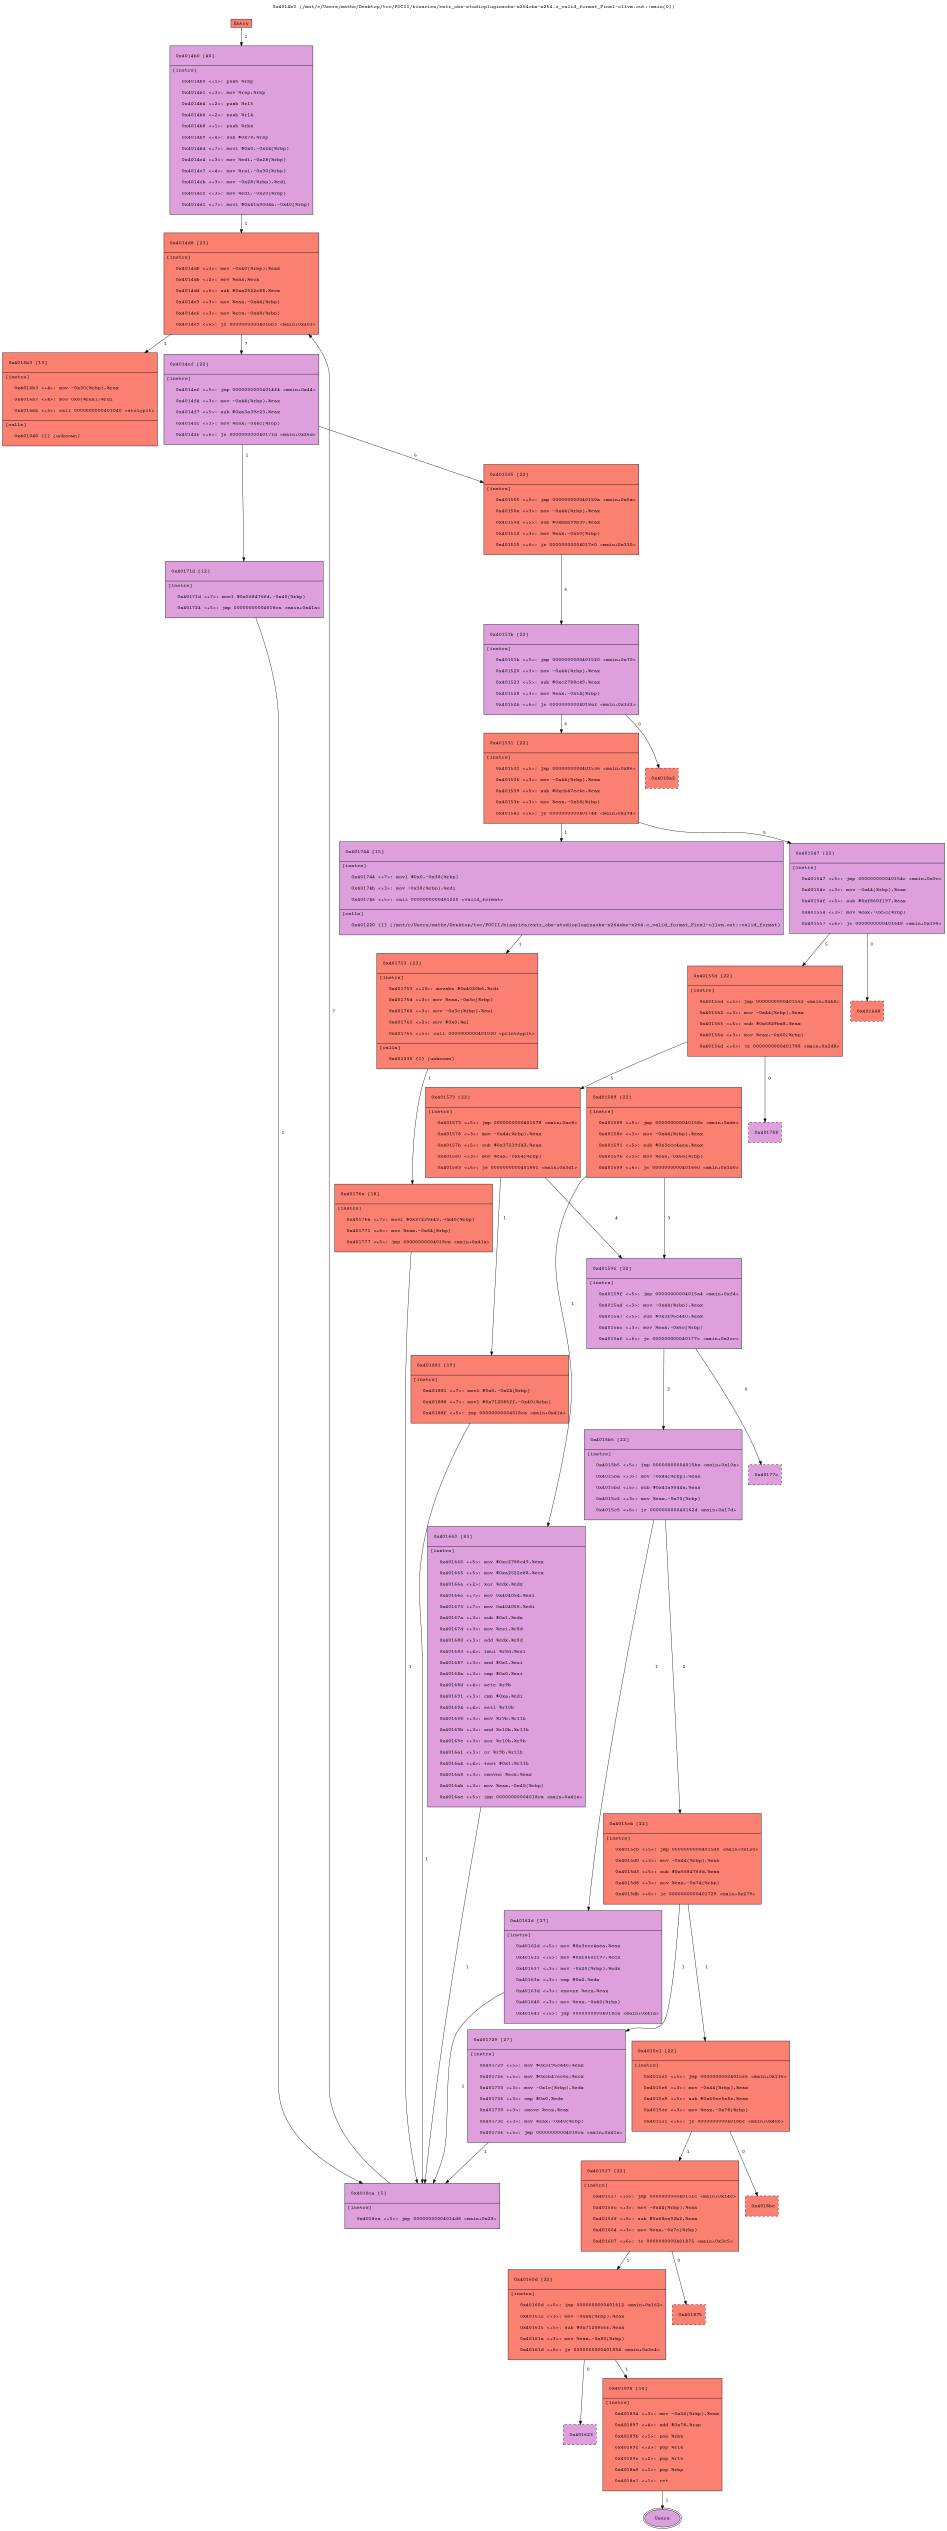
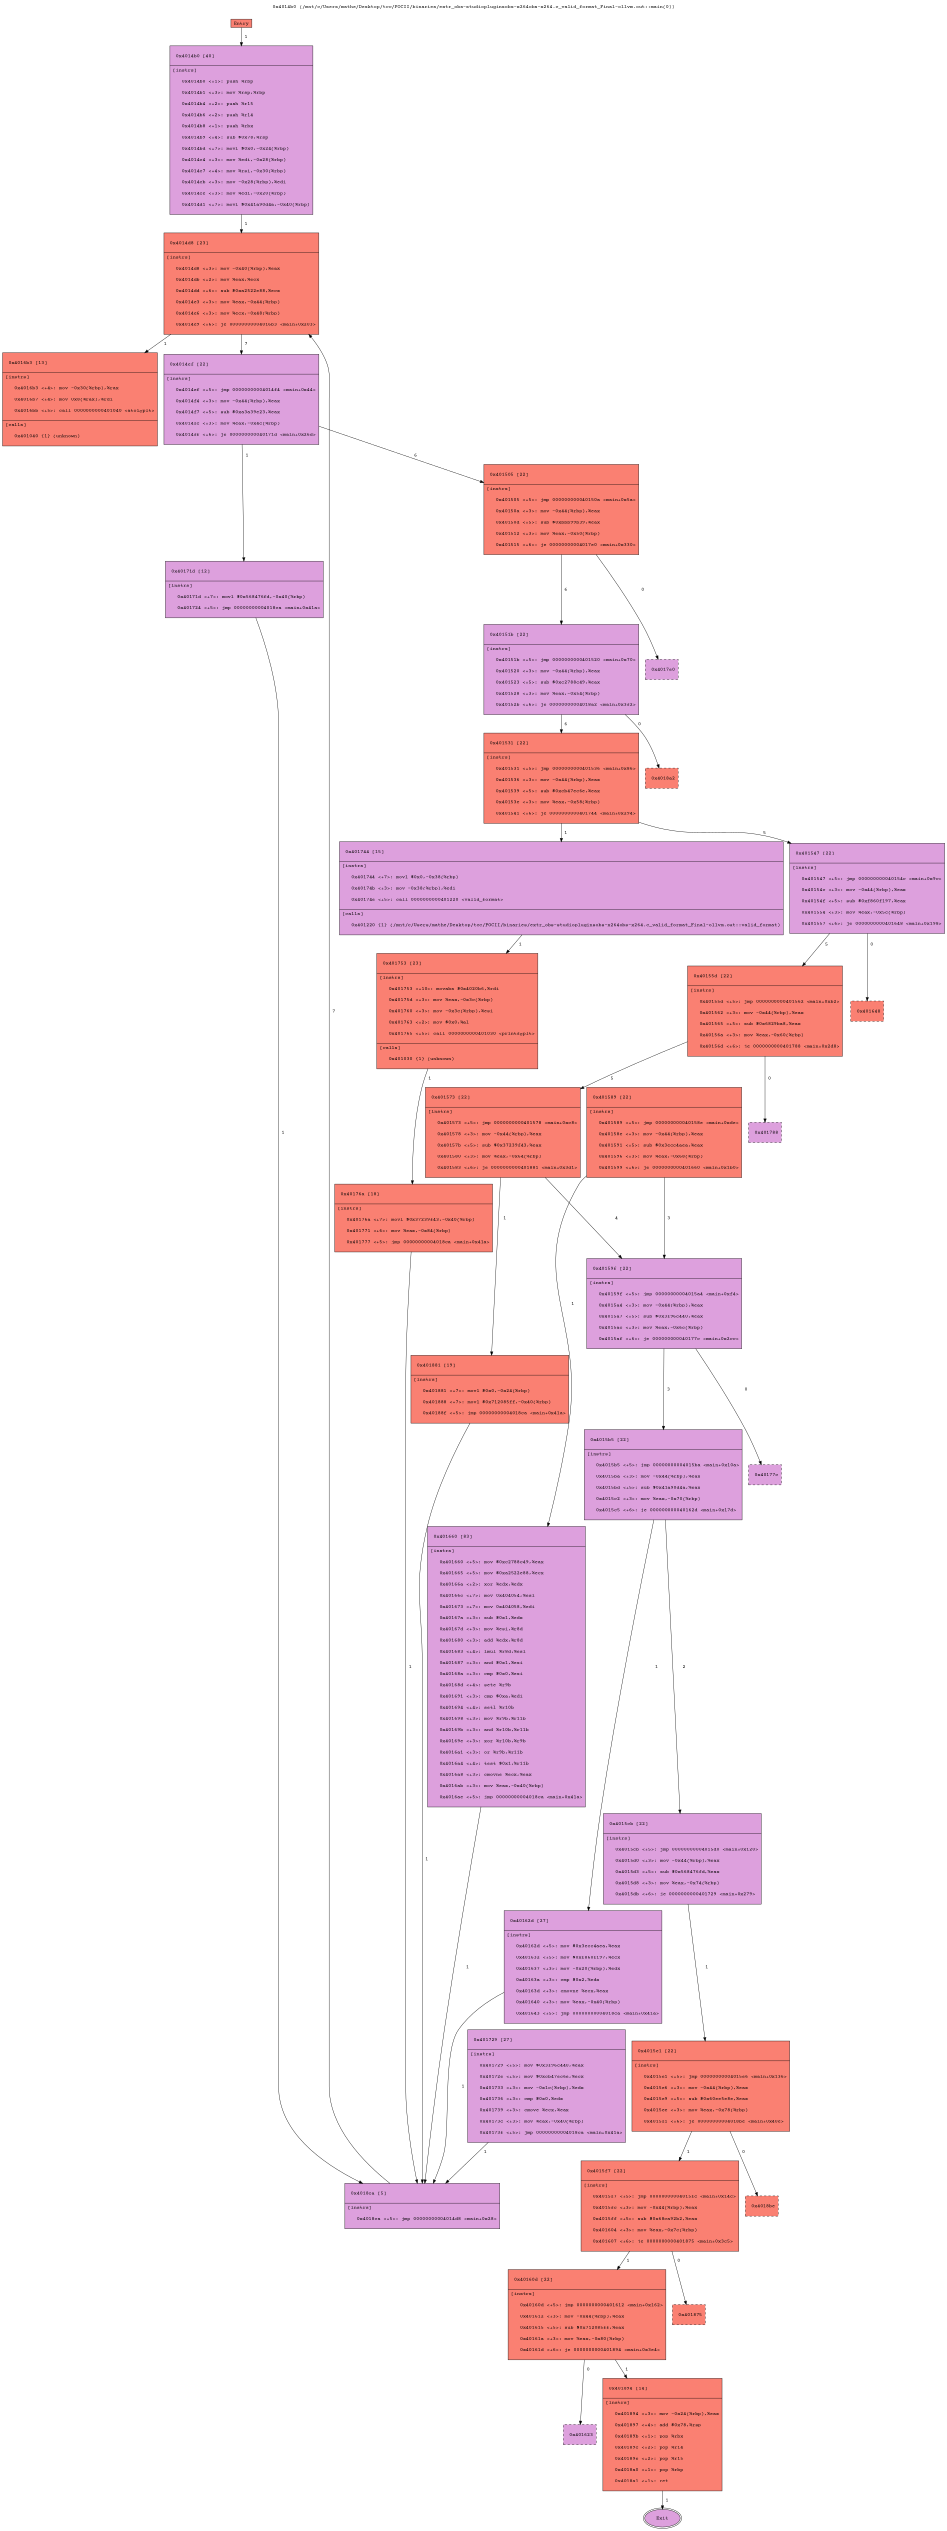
node "0x4017e0": added
node "0x4015cb [22]": fillcolor salmon -> plum
edge "0x4015cb [22]" -> "0x401729 [27]": removed, label "1"
node "Users": label "Users" -> "Exit"
